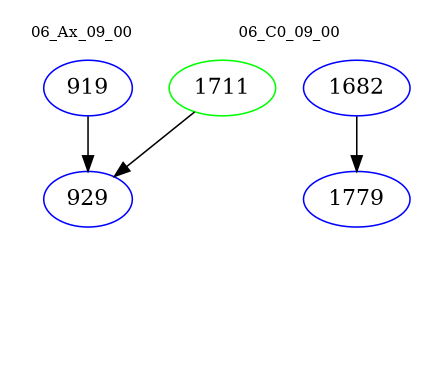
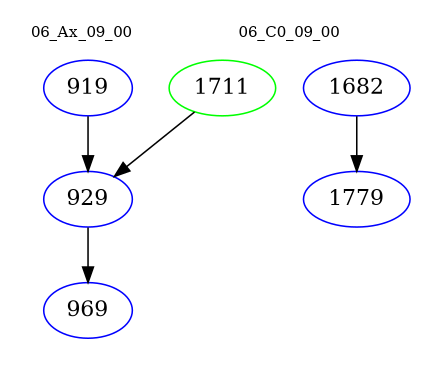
node "969": added
